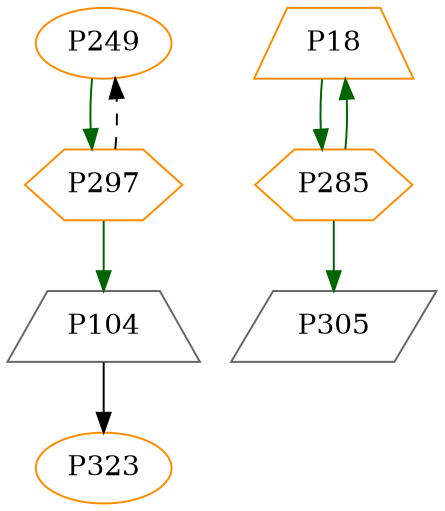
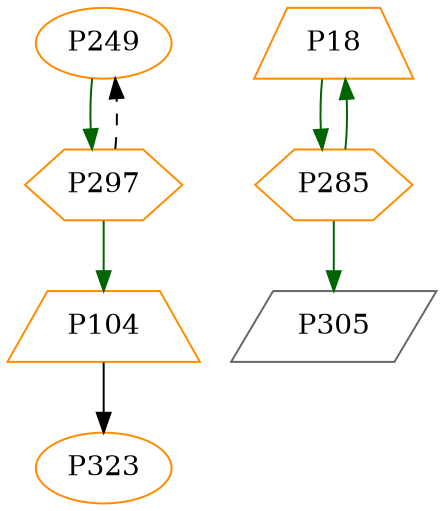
node "P104": color gray40 -> darkorange
